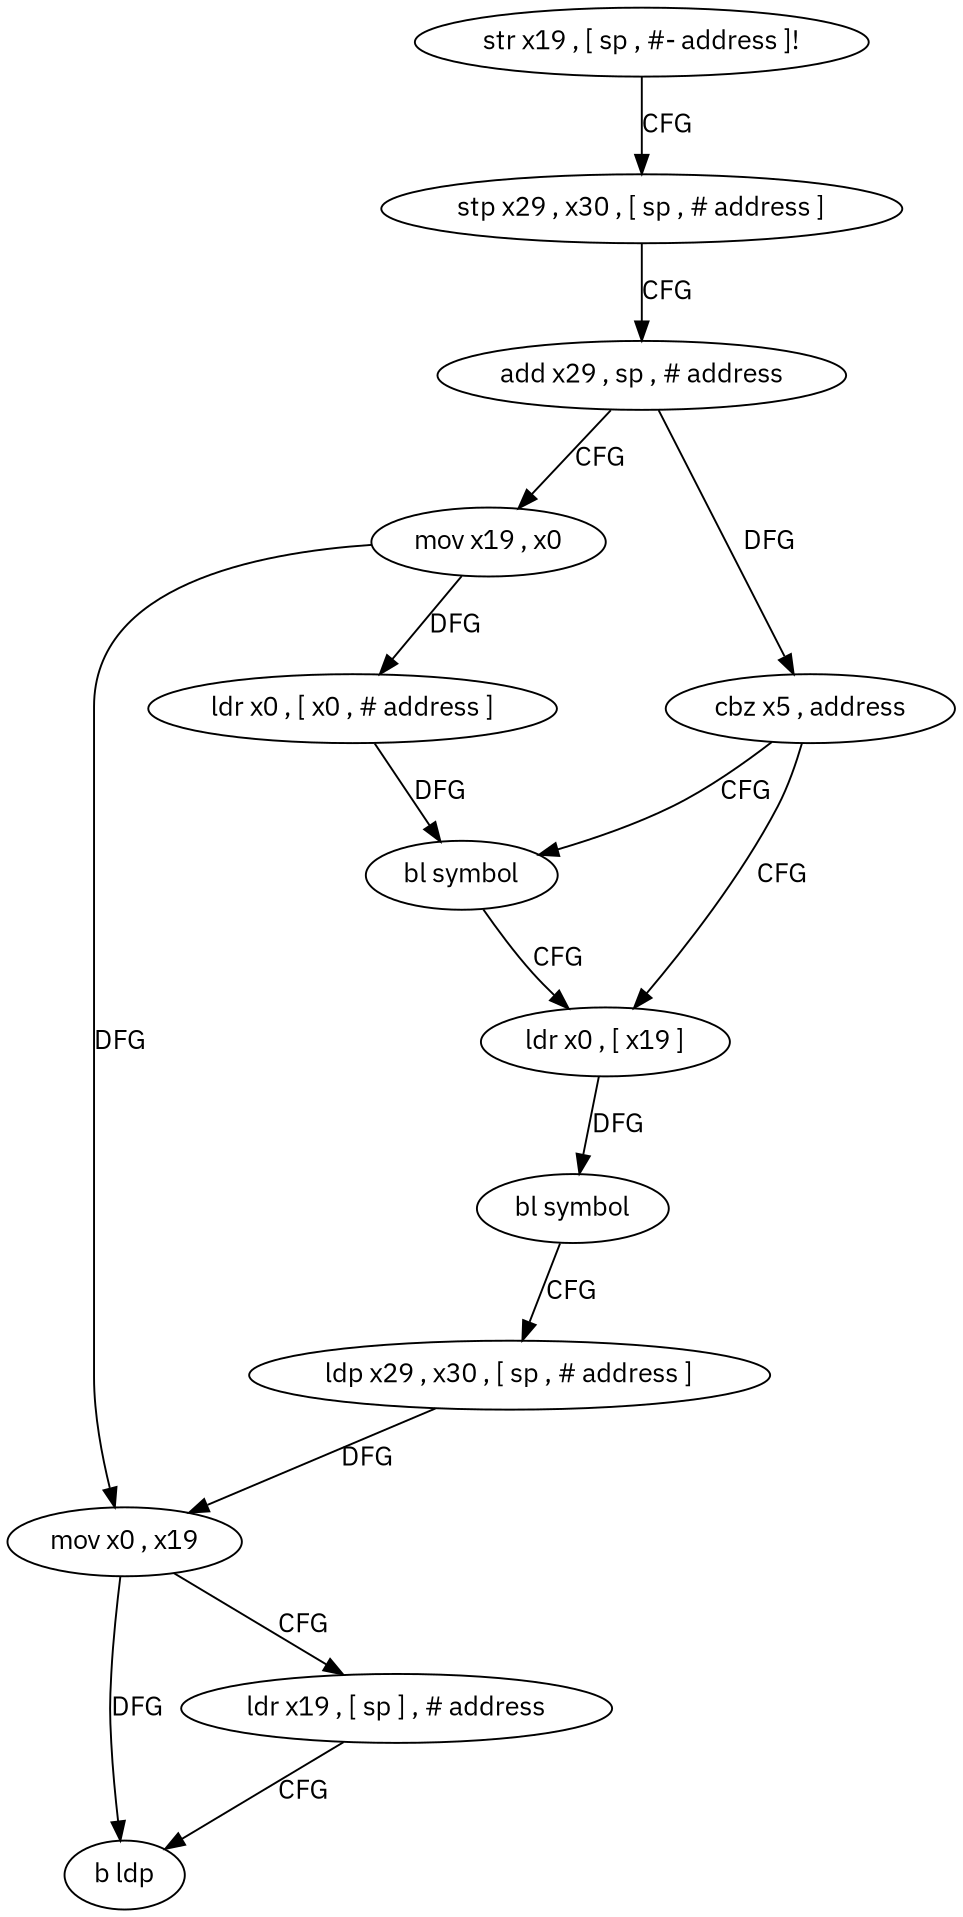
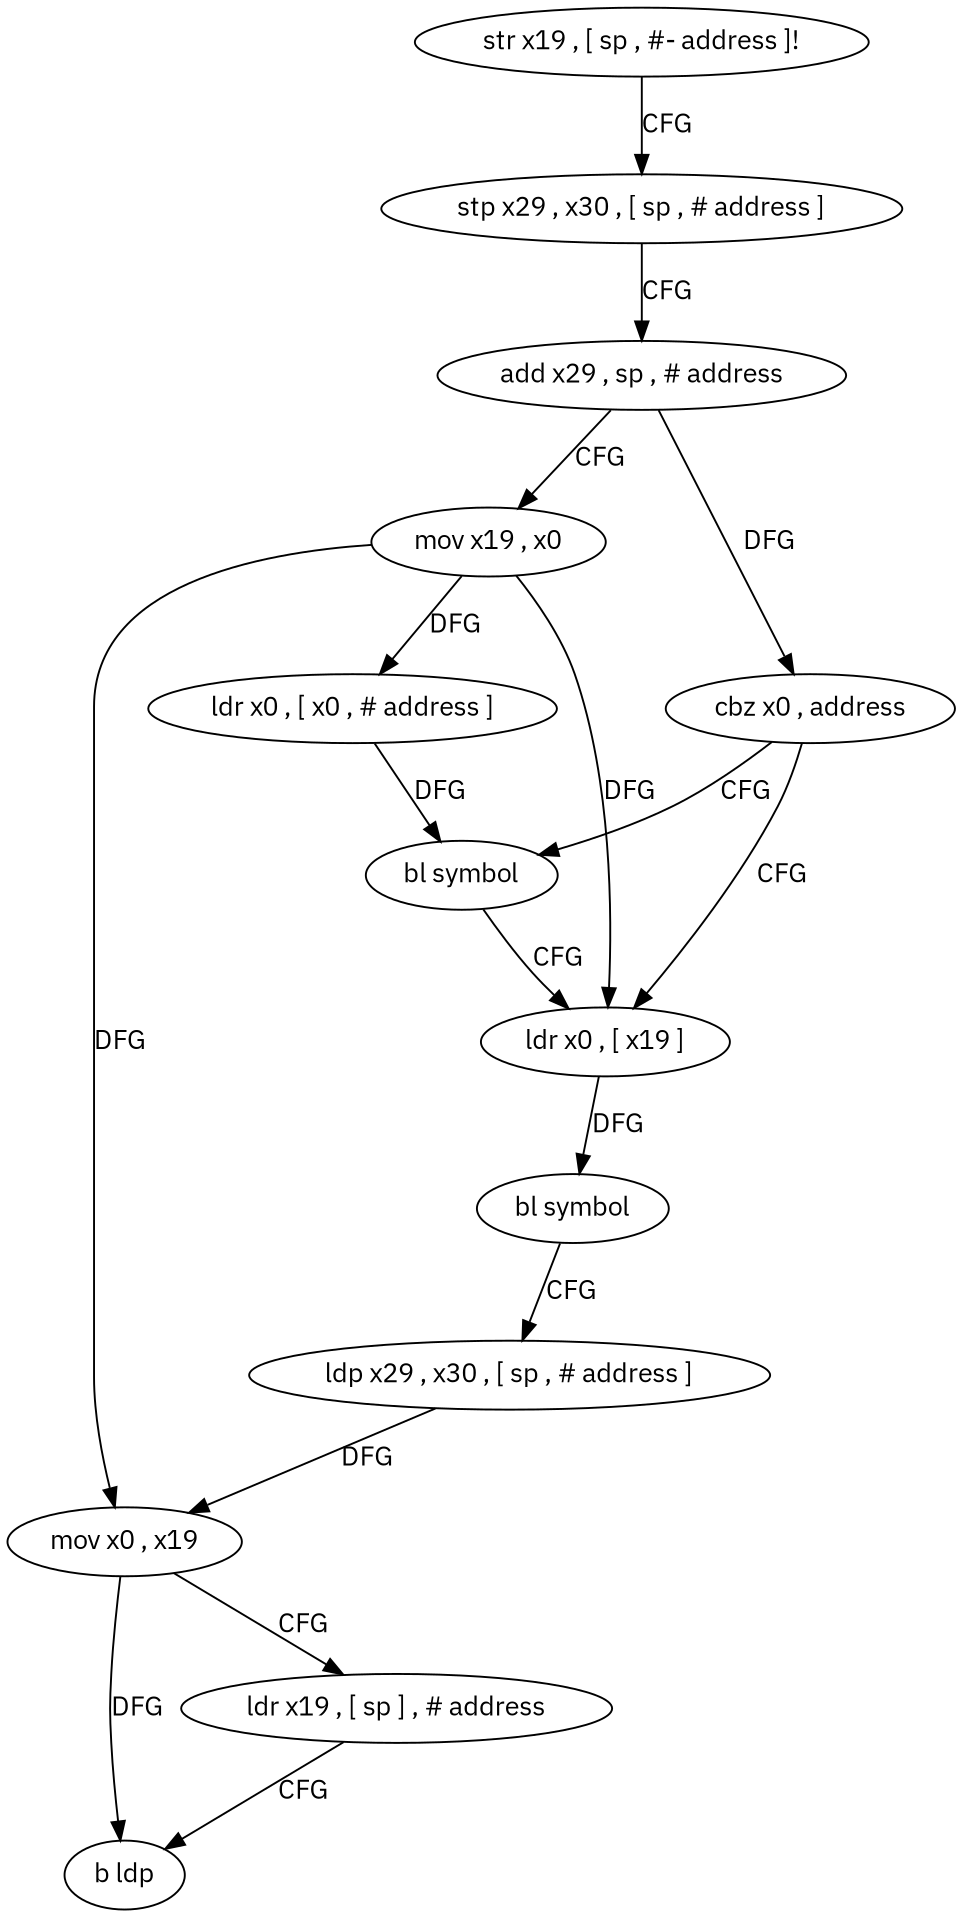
node "cbz x5 , address": label "cbz x5 , address" -> "cbz x0 , address"
edge "mov x19 , x0" -> "ldr x0 , [ x19 ]": added, label "DFG"
